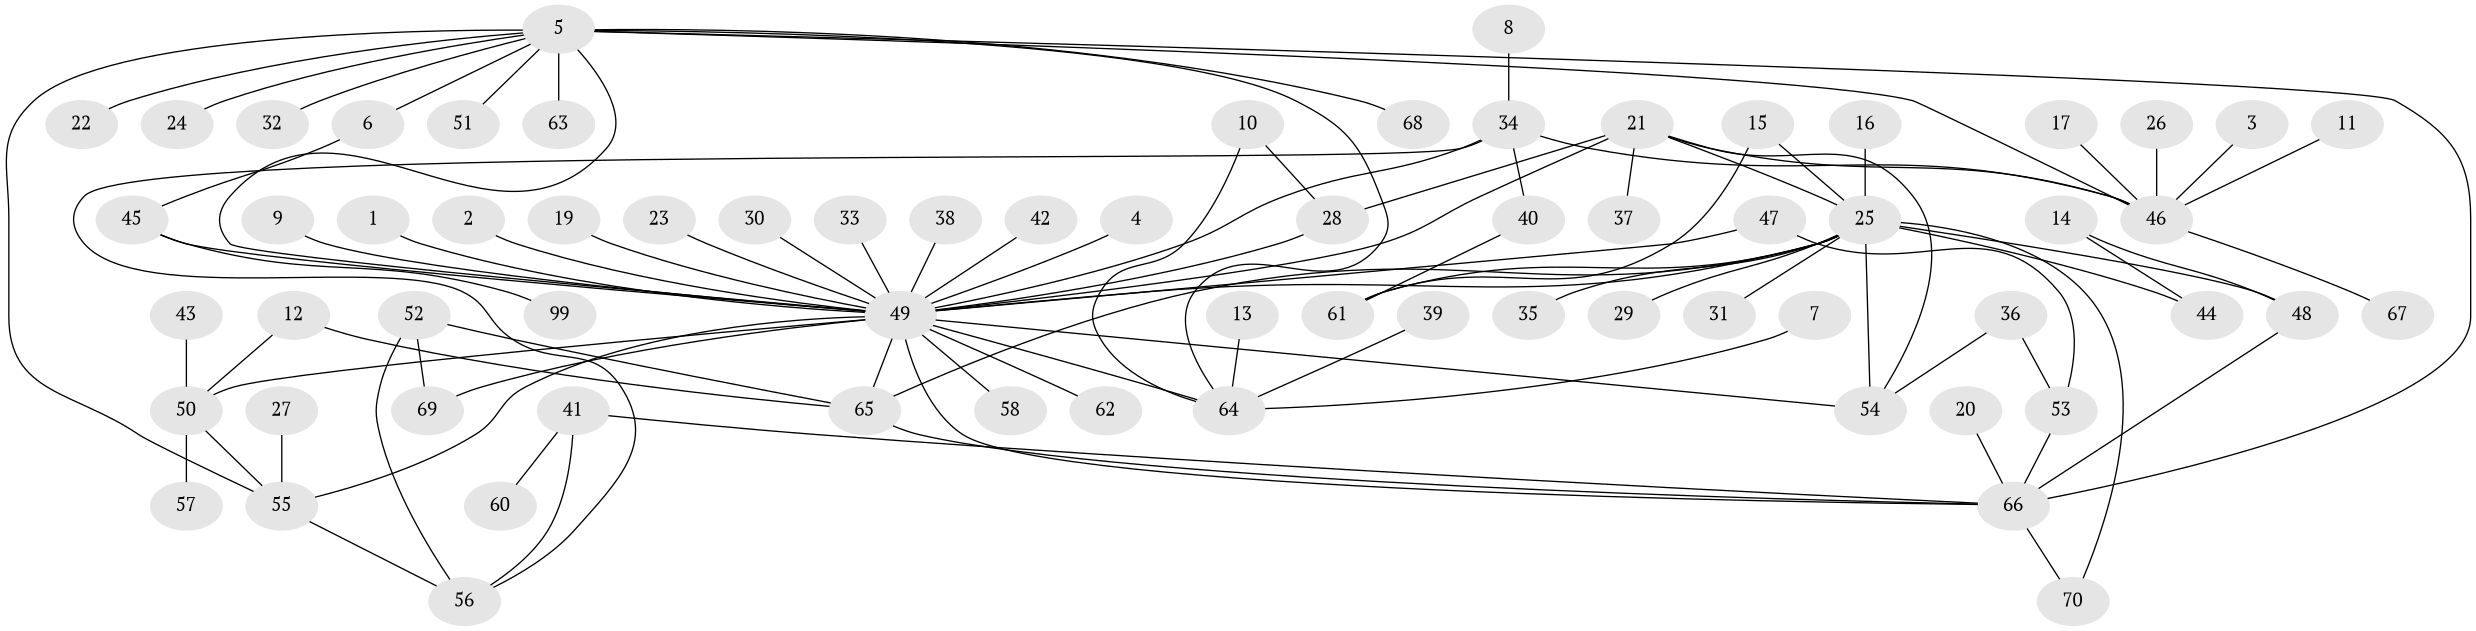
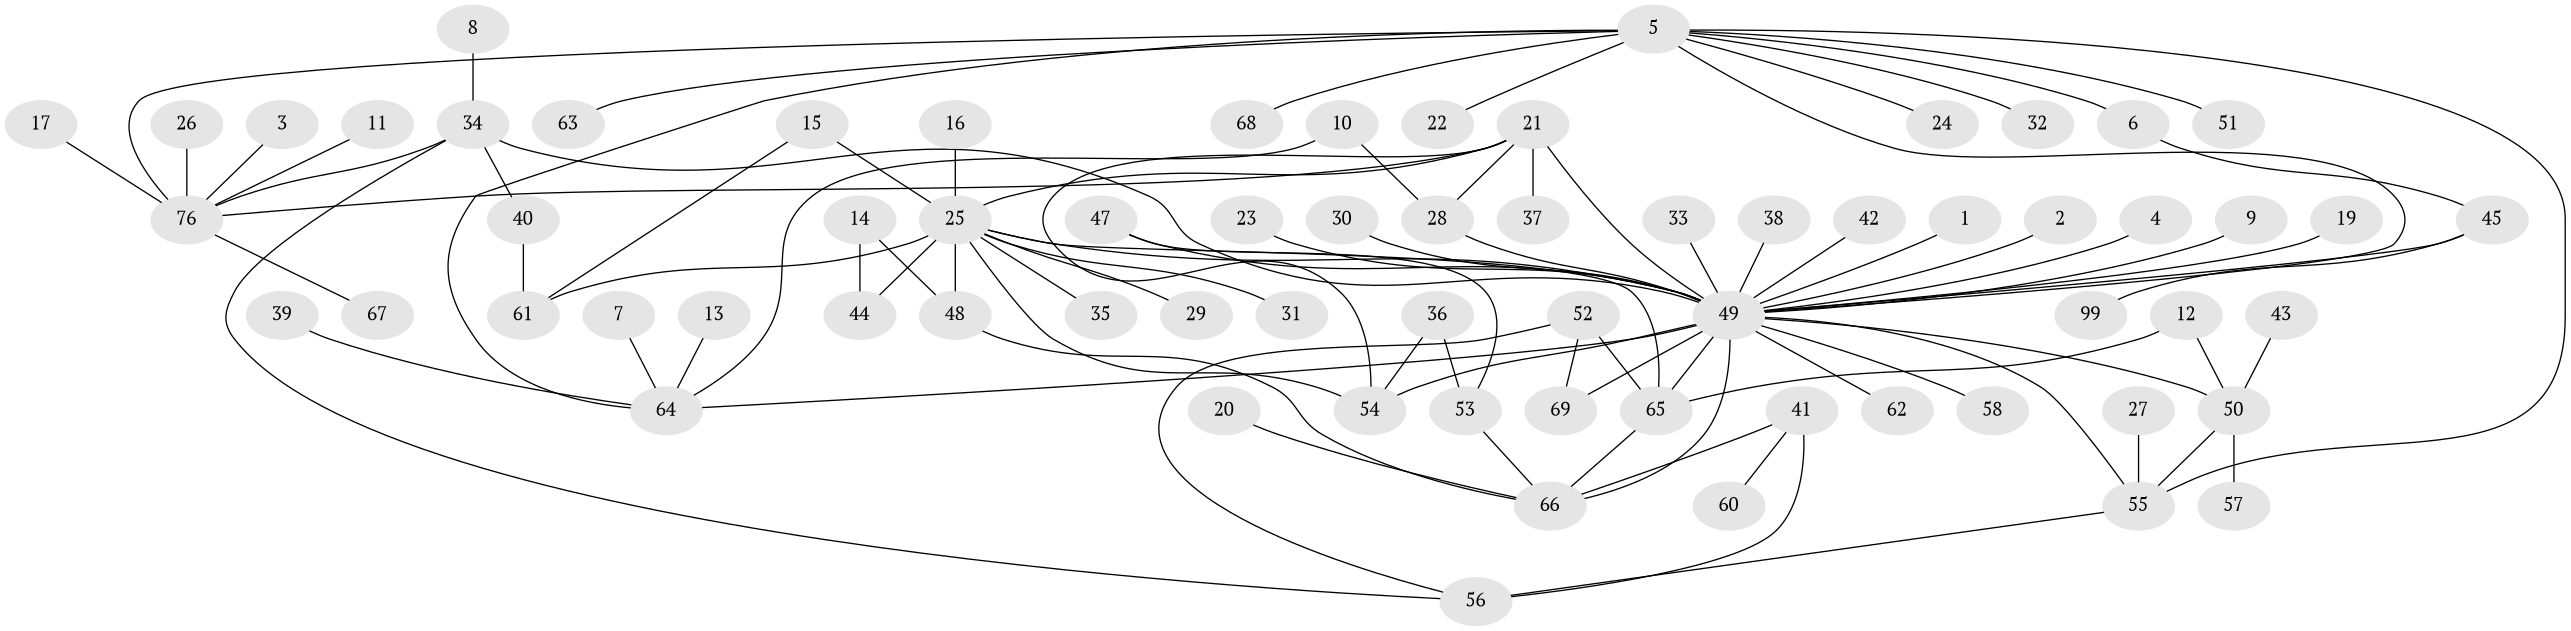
edge "5" -- "66": removed
node "46": label "46" -> "76"
node "70": removed
